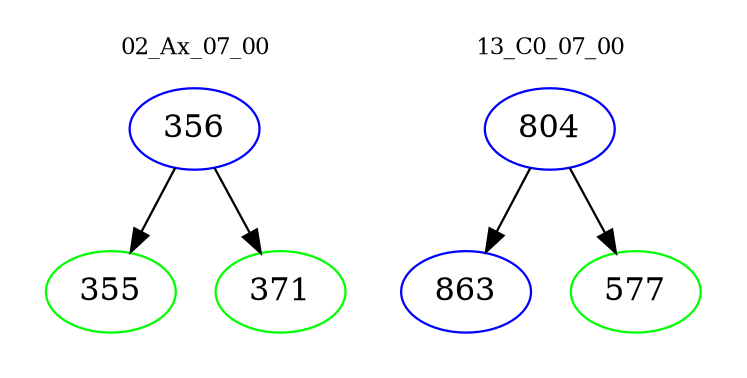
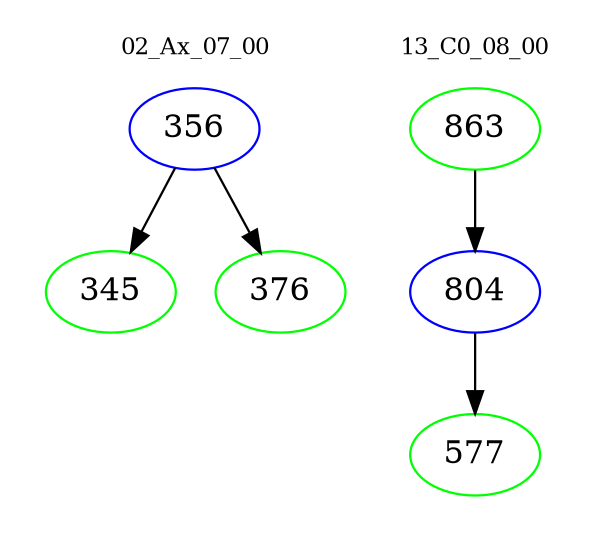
cluster "13_C0_07_00": label "13_C0_07_00" -> "13_C0_08_00"
edge "804" -> "863": reversed
node "355": label "355" -> "345"
node "371": label "371" -> "376"
node "863": color blue -> green
